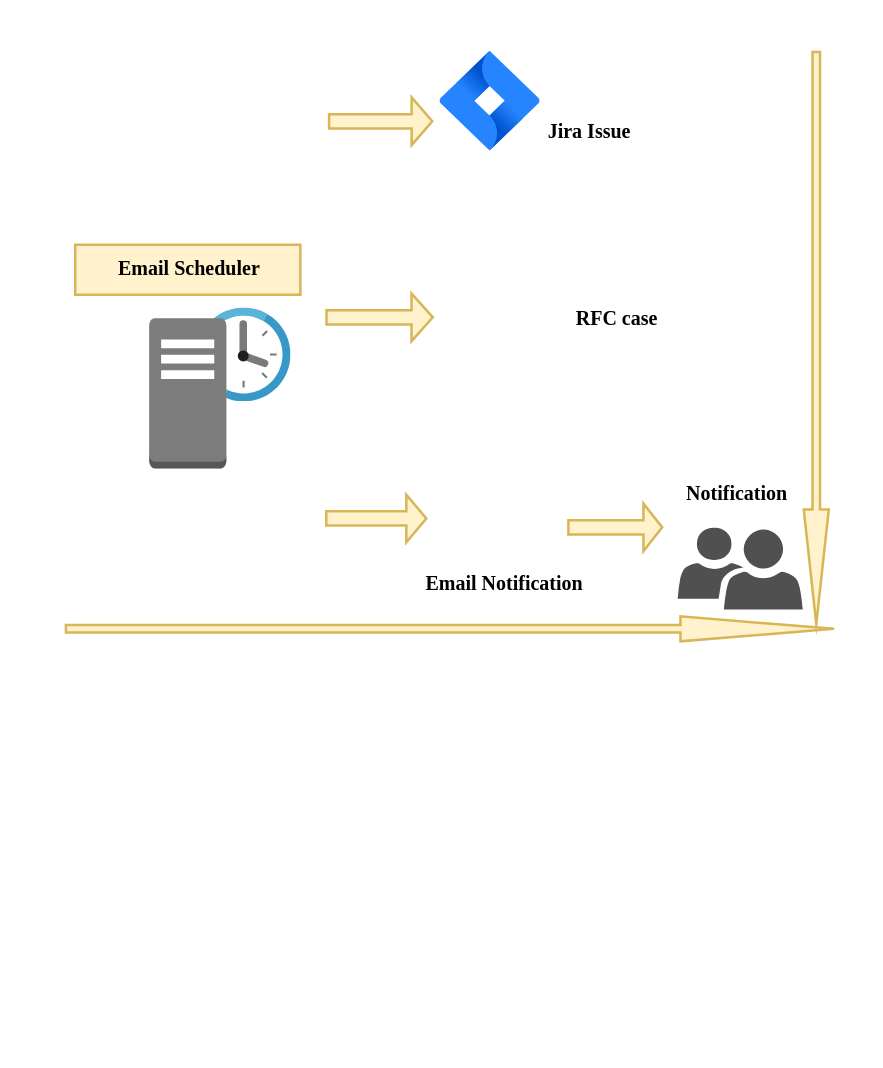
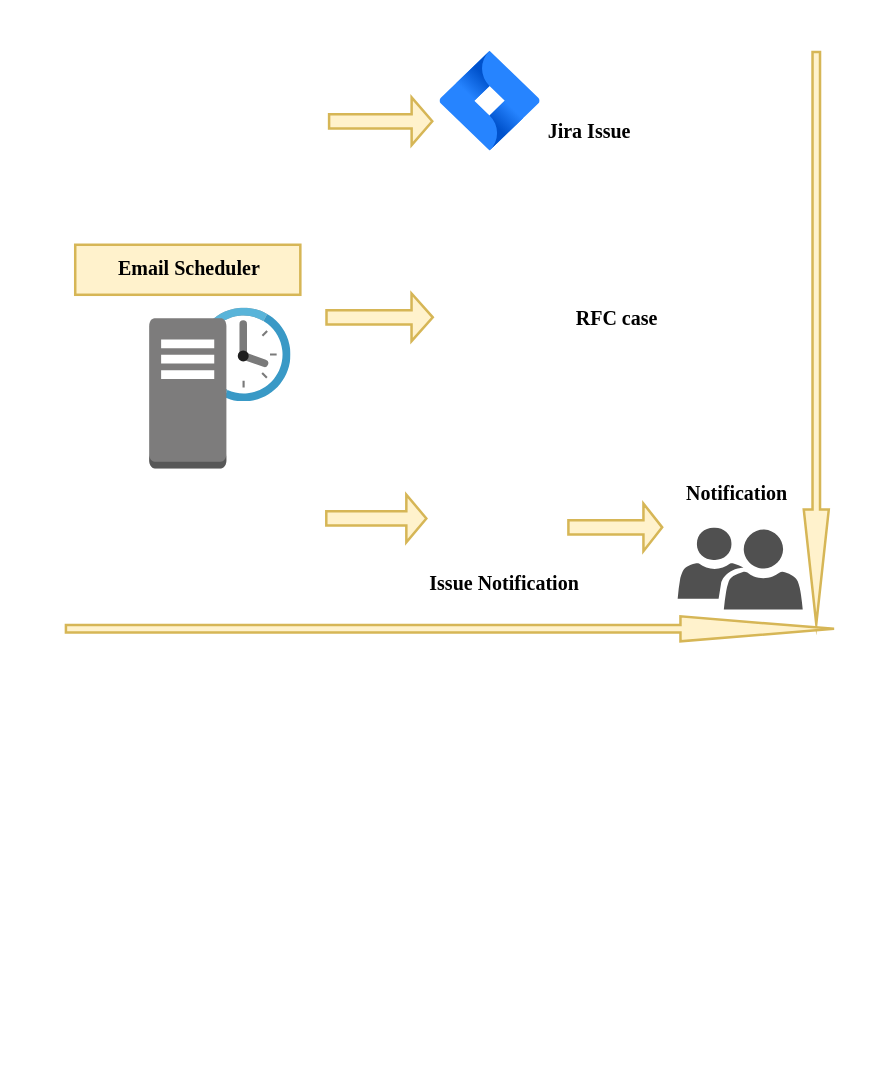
node "Email Notification": label "Email Notification" -> "Issue Notification"
